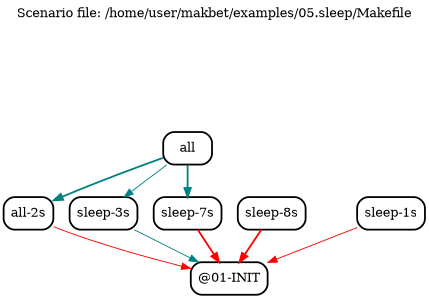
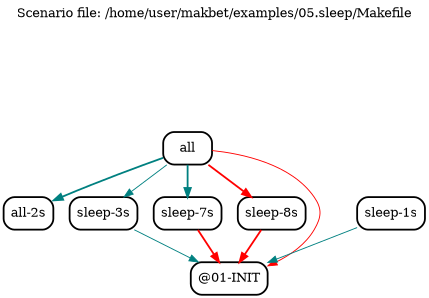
edge "all" -> "sleep-8s": added
edge "sleep-1s" -> "@01-INIT": color red -> teal
edge "all-2s" -> "@01-INIT": now "all" -> "@01-INIT"
